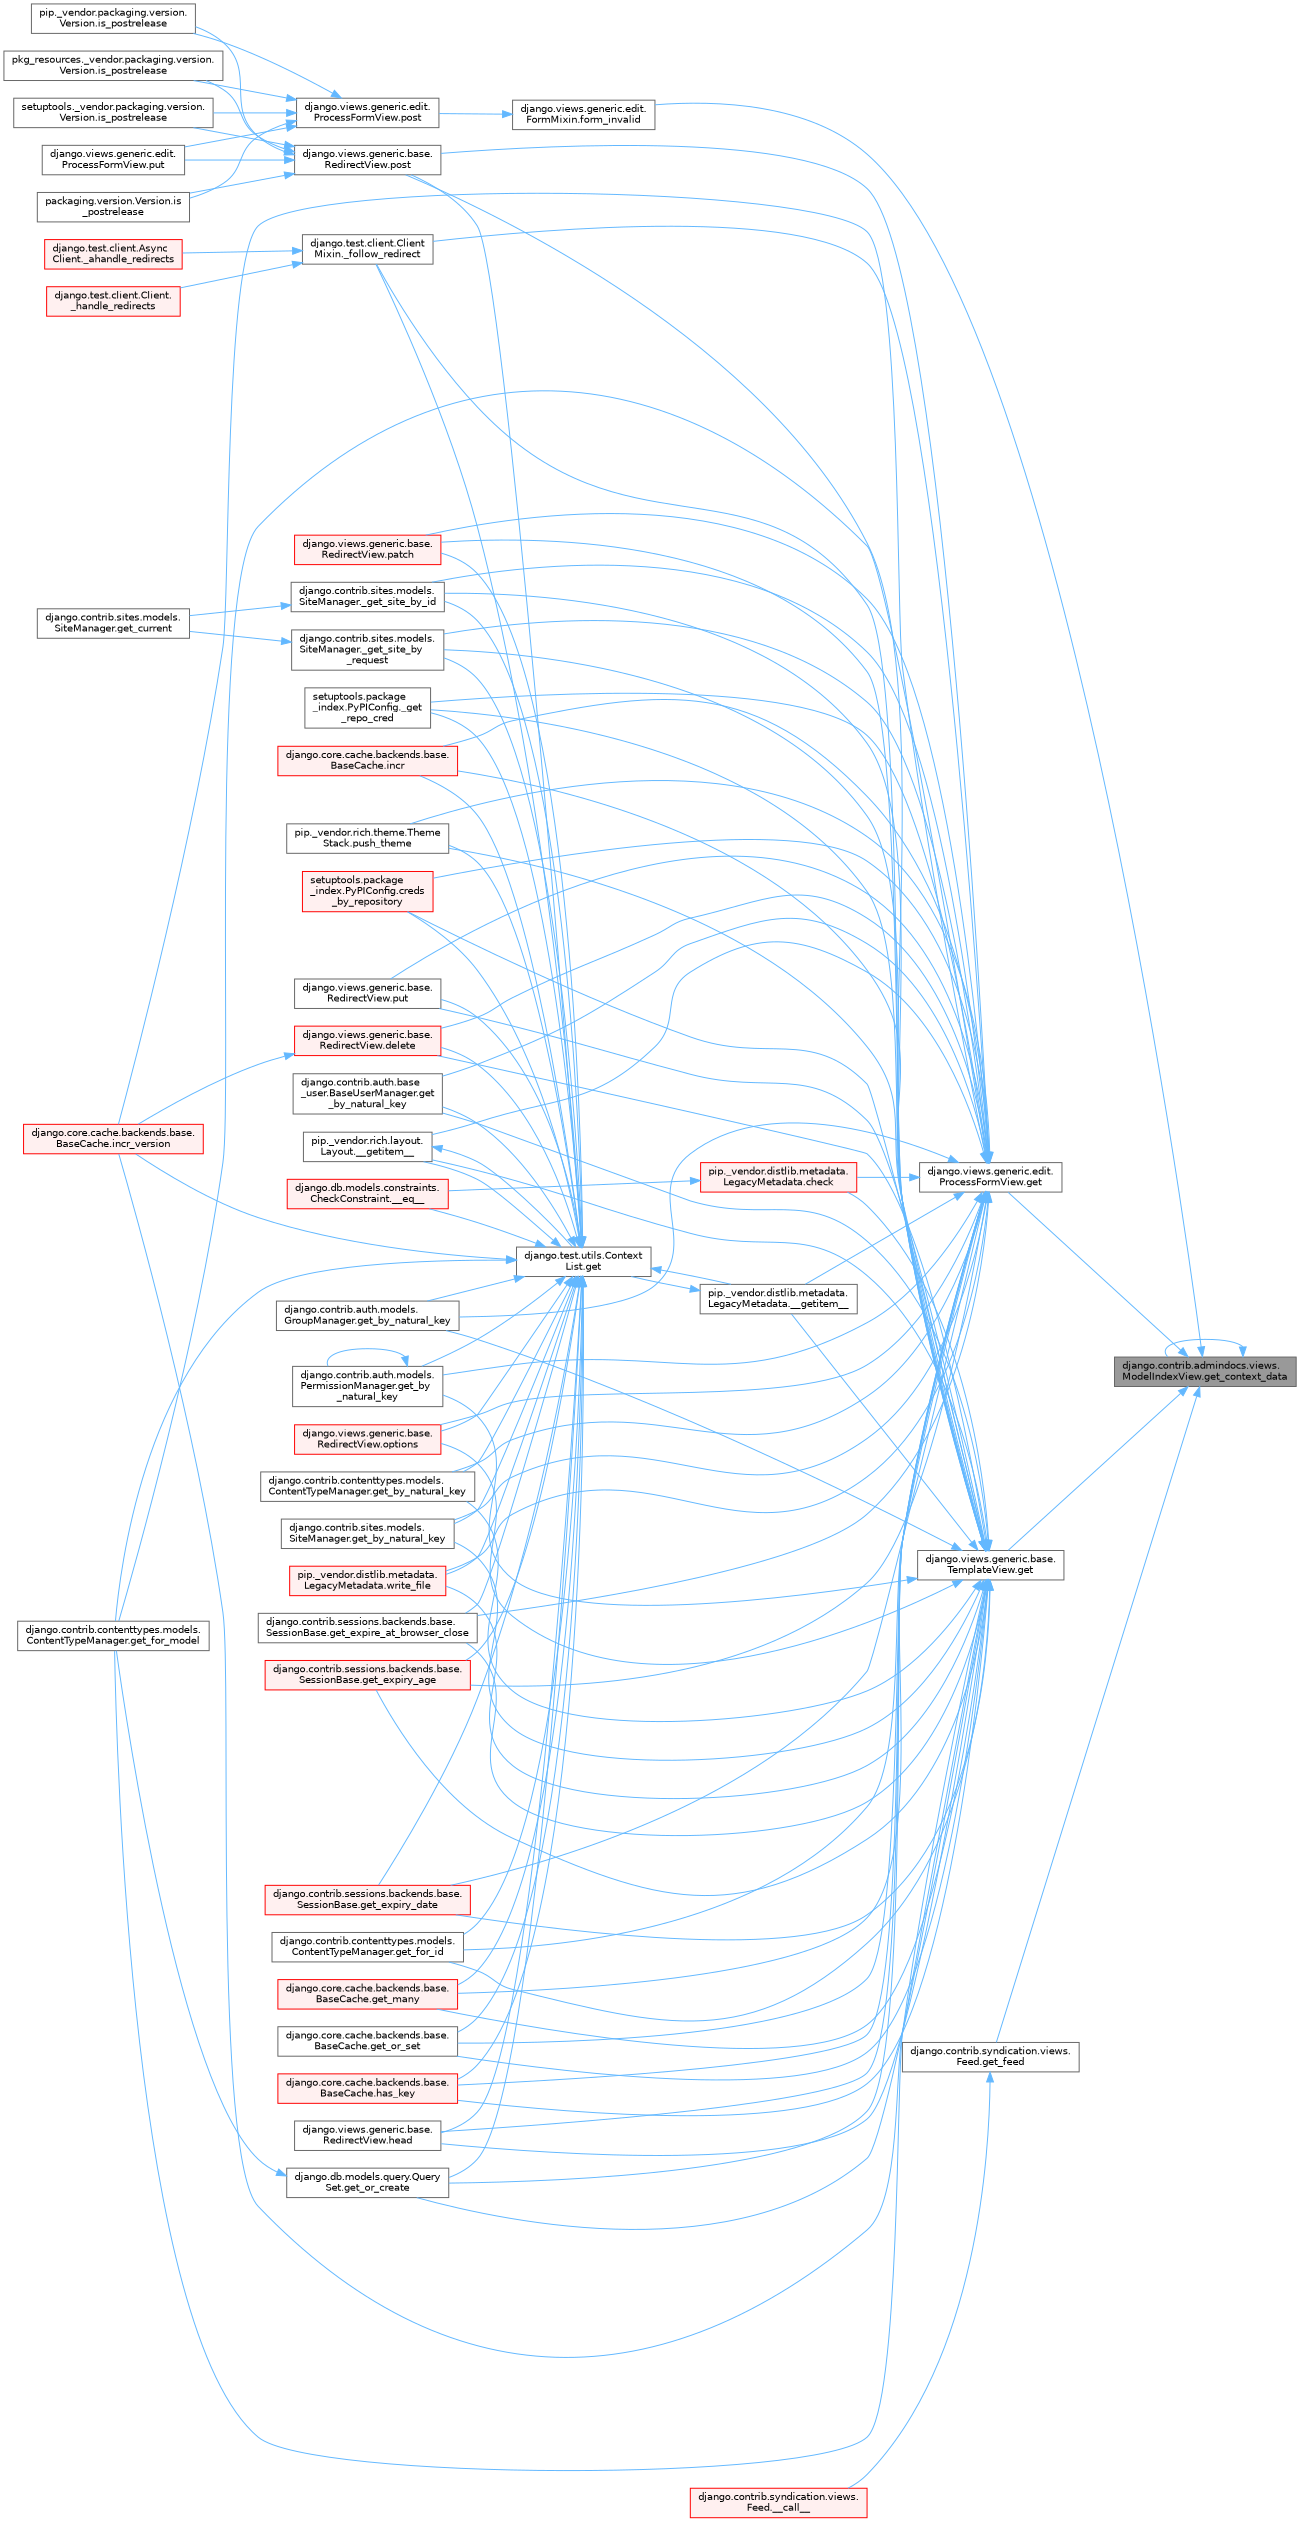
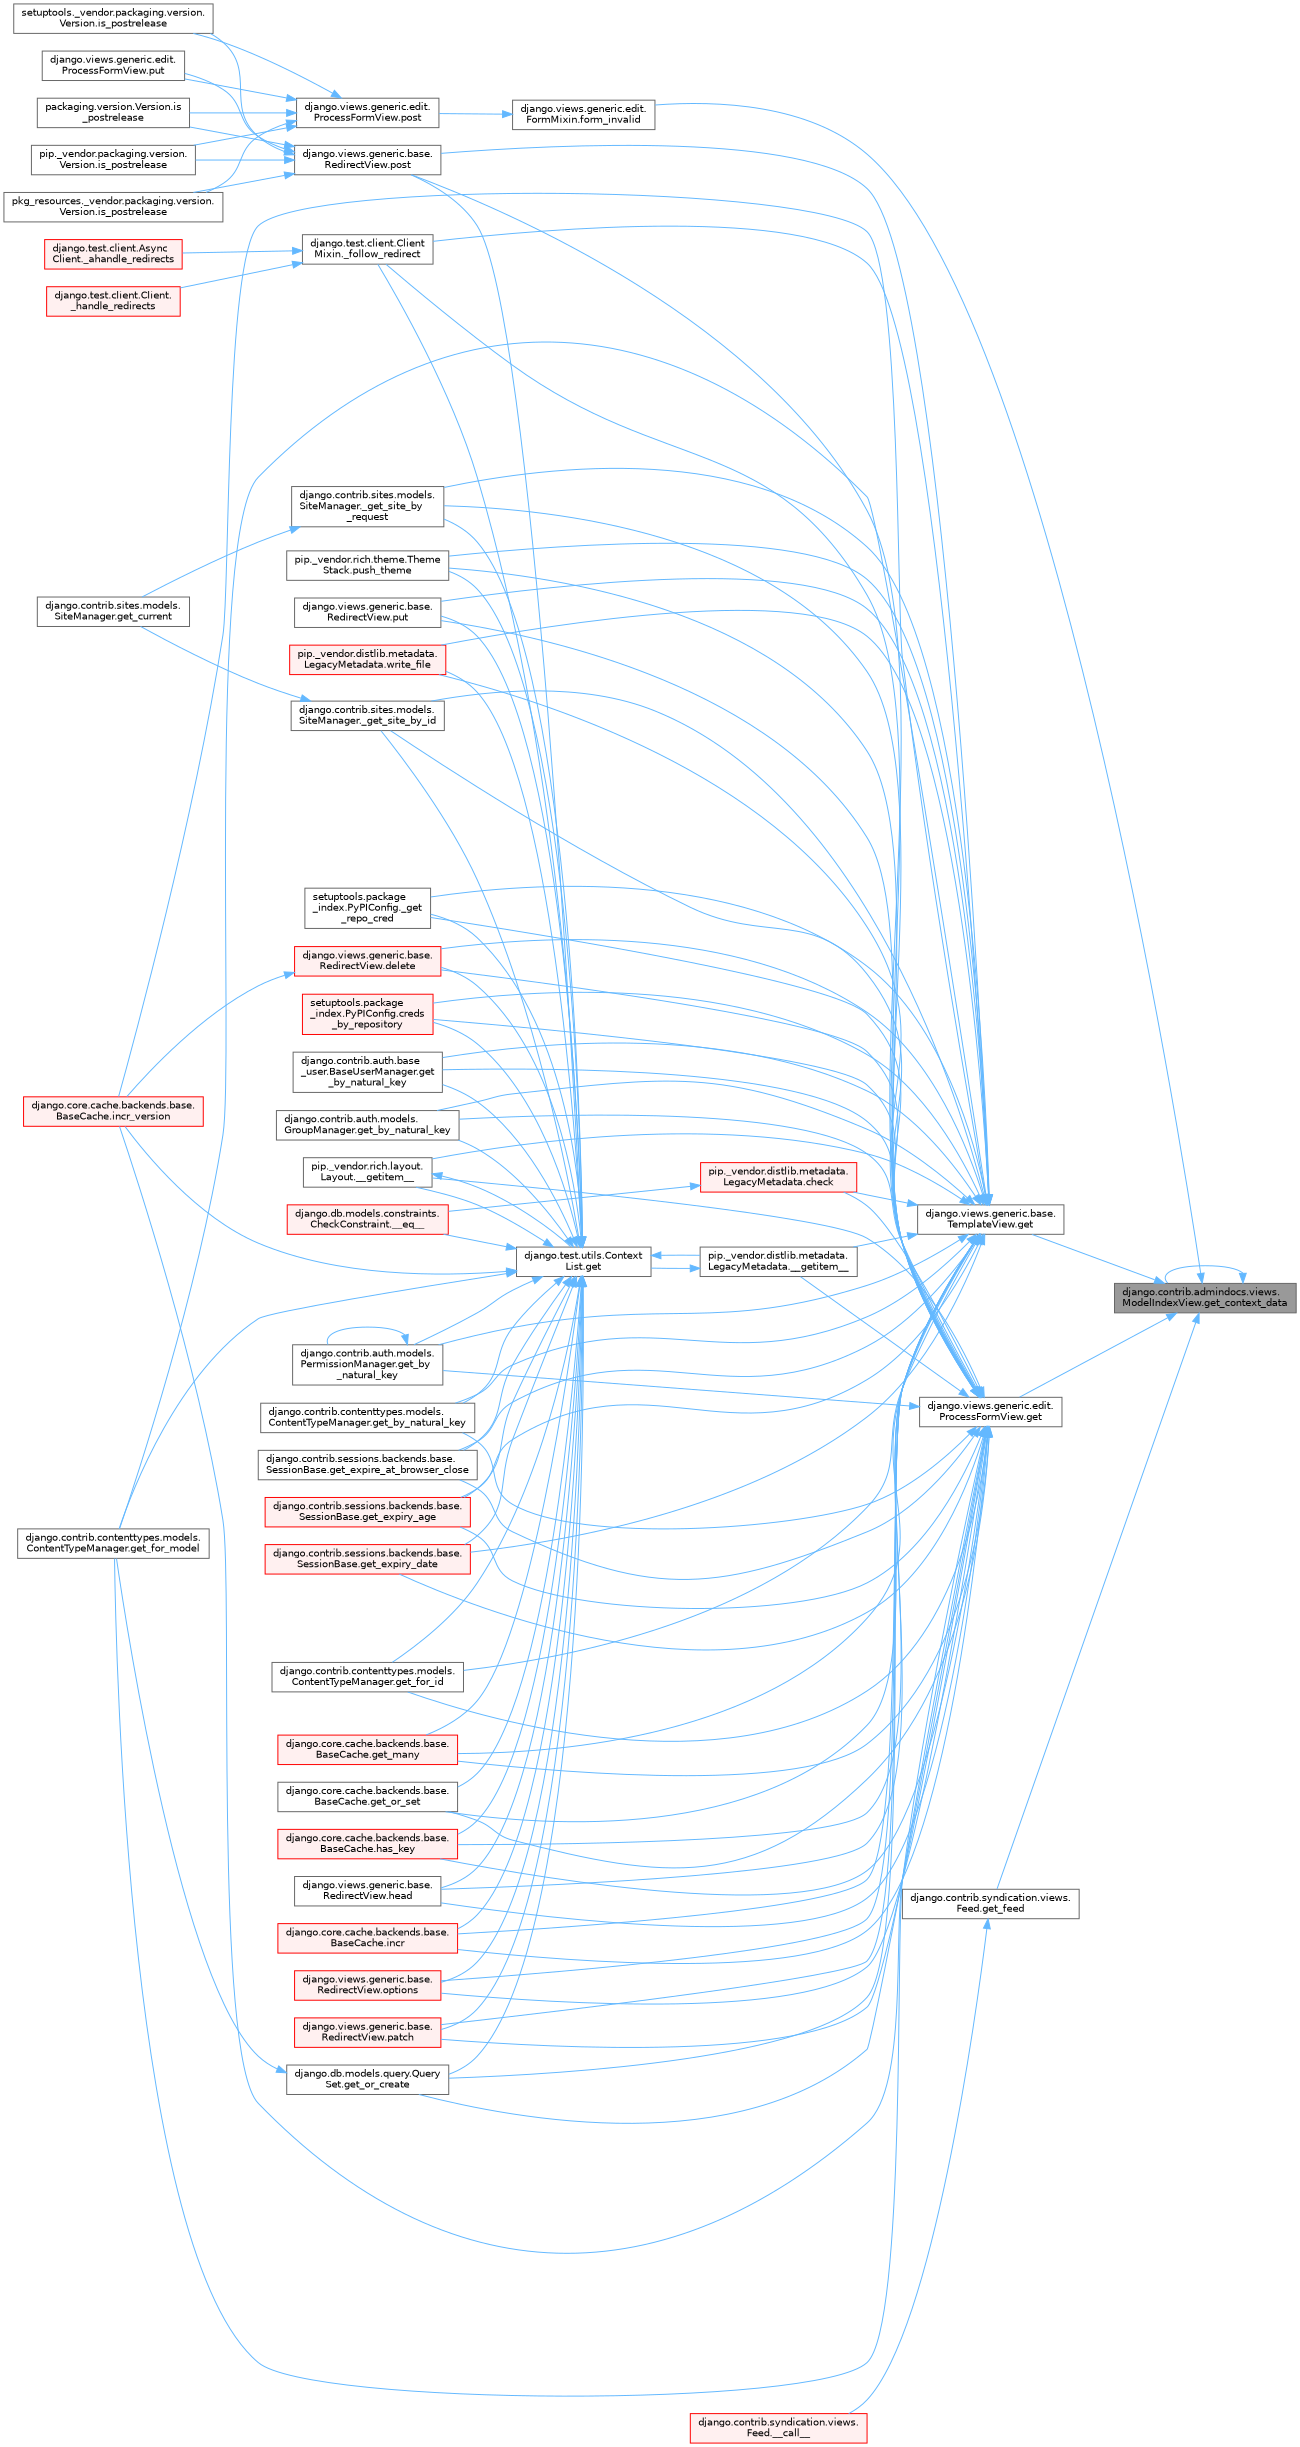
node "django.contrib.sites.models. SiteManager.get_by_natural_key": removed
